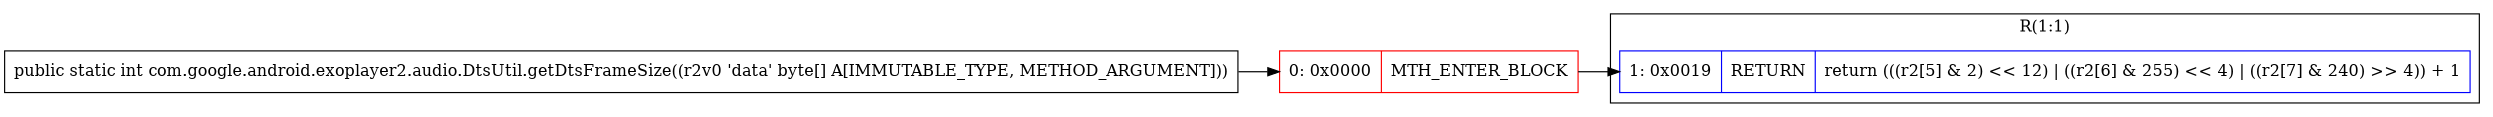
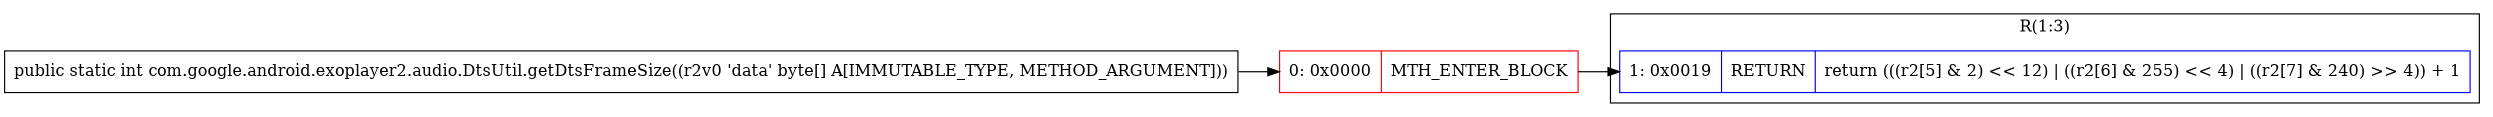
cluster "R(1:1)": label "R(1:1)" -> "R(1:3)"
